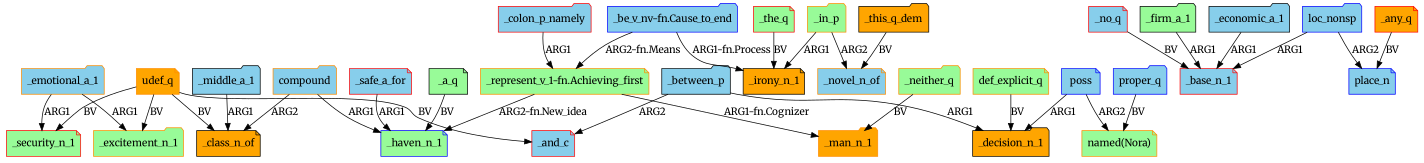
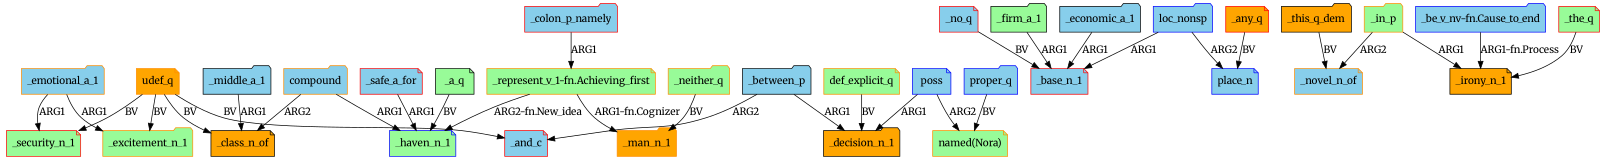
edge "_be_v_nv-fn.Cause_to_end" -> "_represent_v_1-fn.Achieving_first": removed, label "ARG2-fn.Means"
